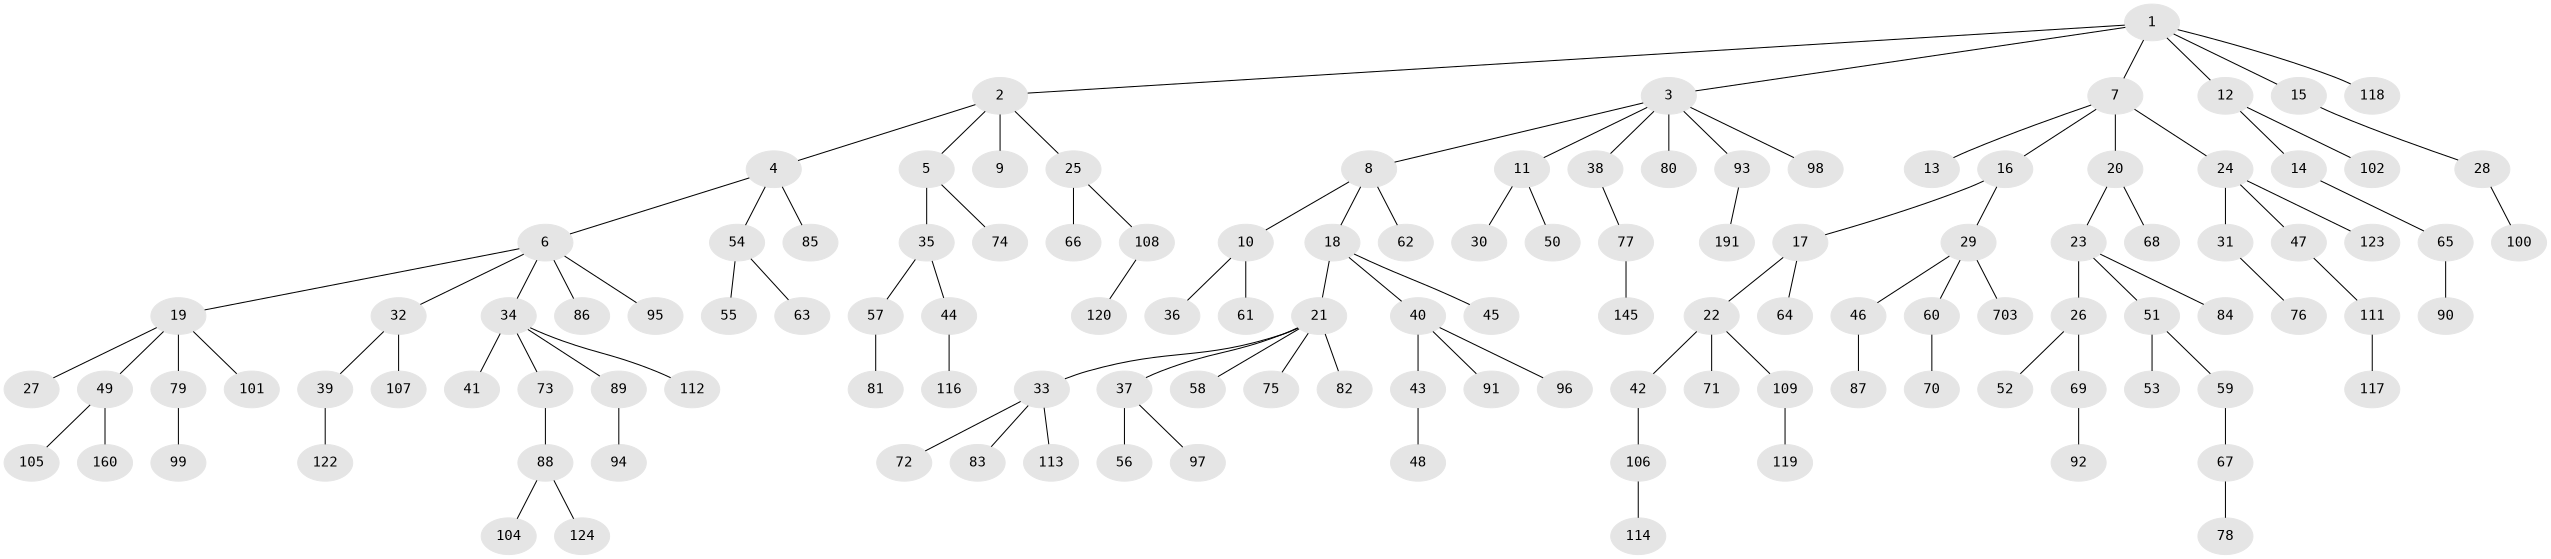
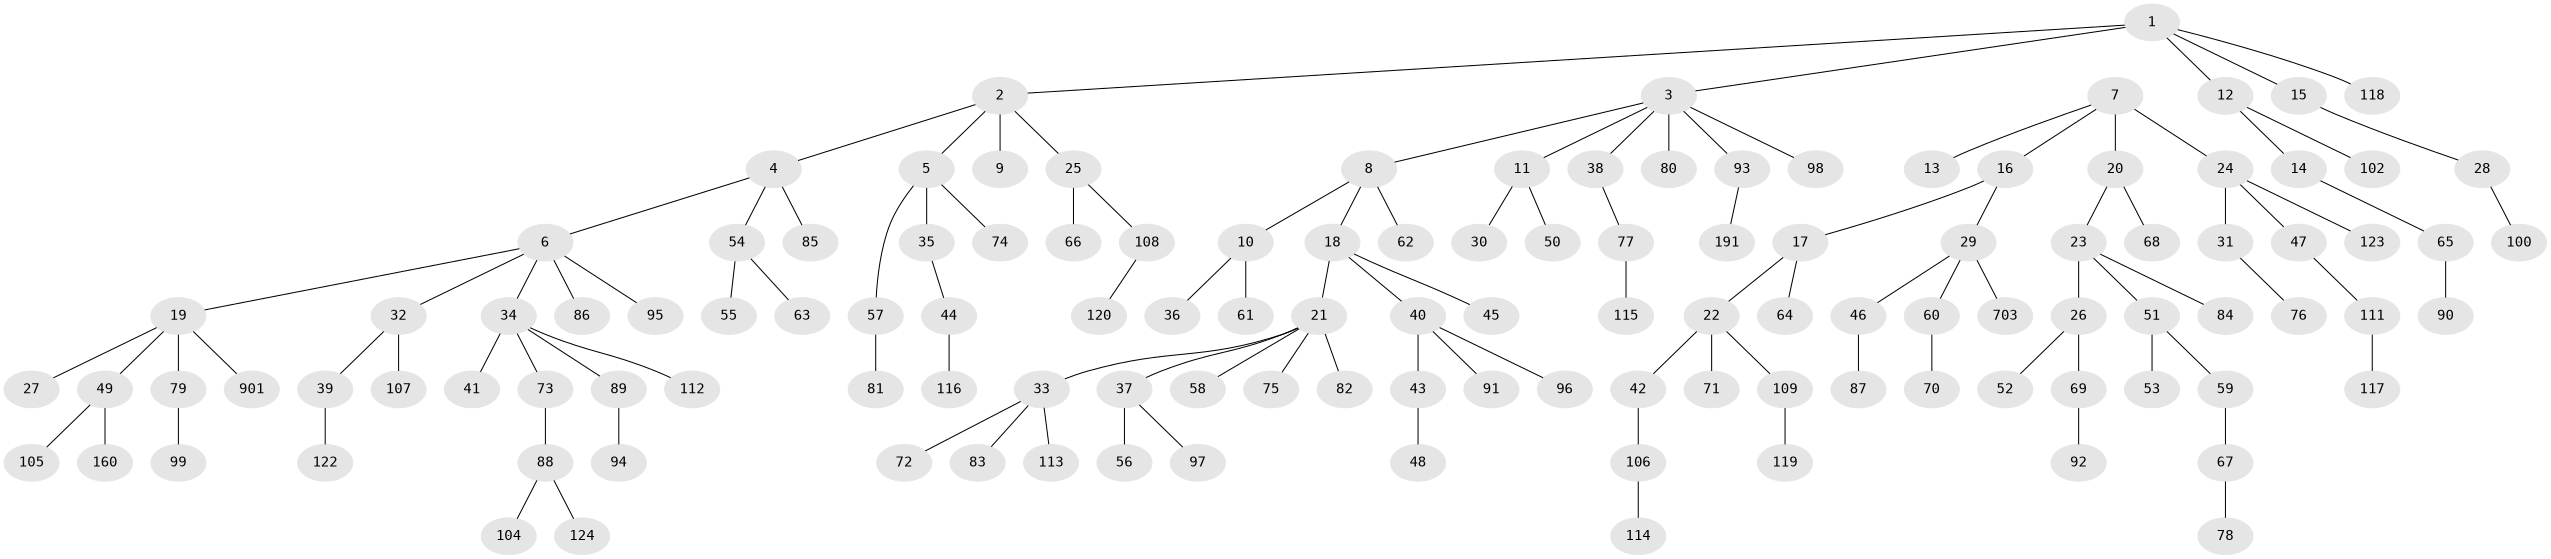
edge "1" -- "7": removed
edge "35" -- "57": now "5" -- "57"
node "145": label "145" -> "115"
node "101": label "101" -> "901"
